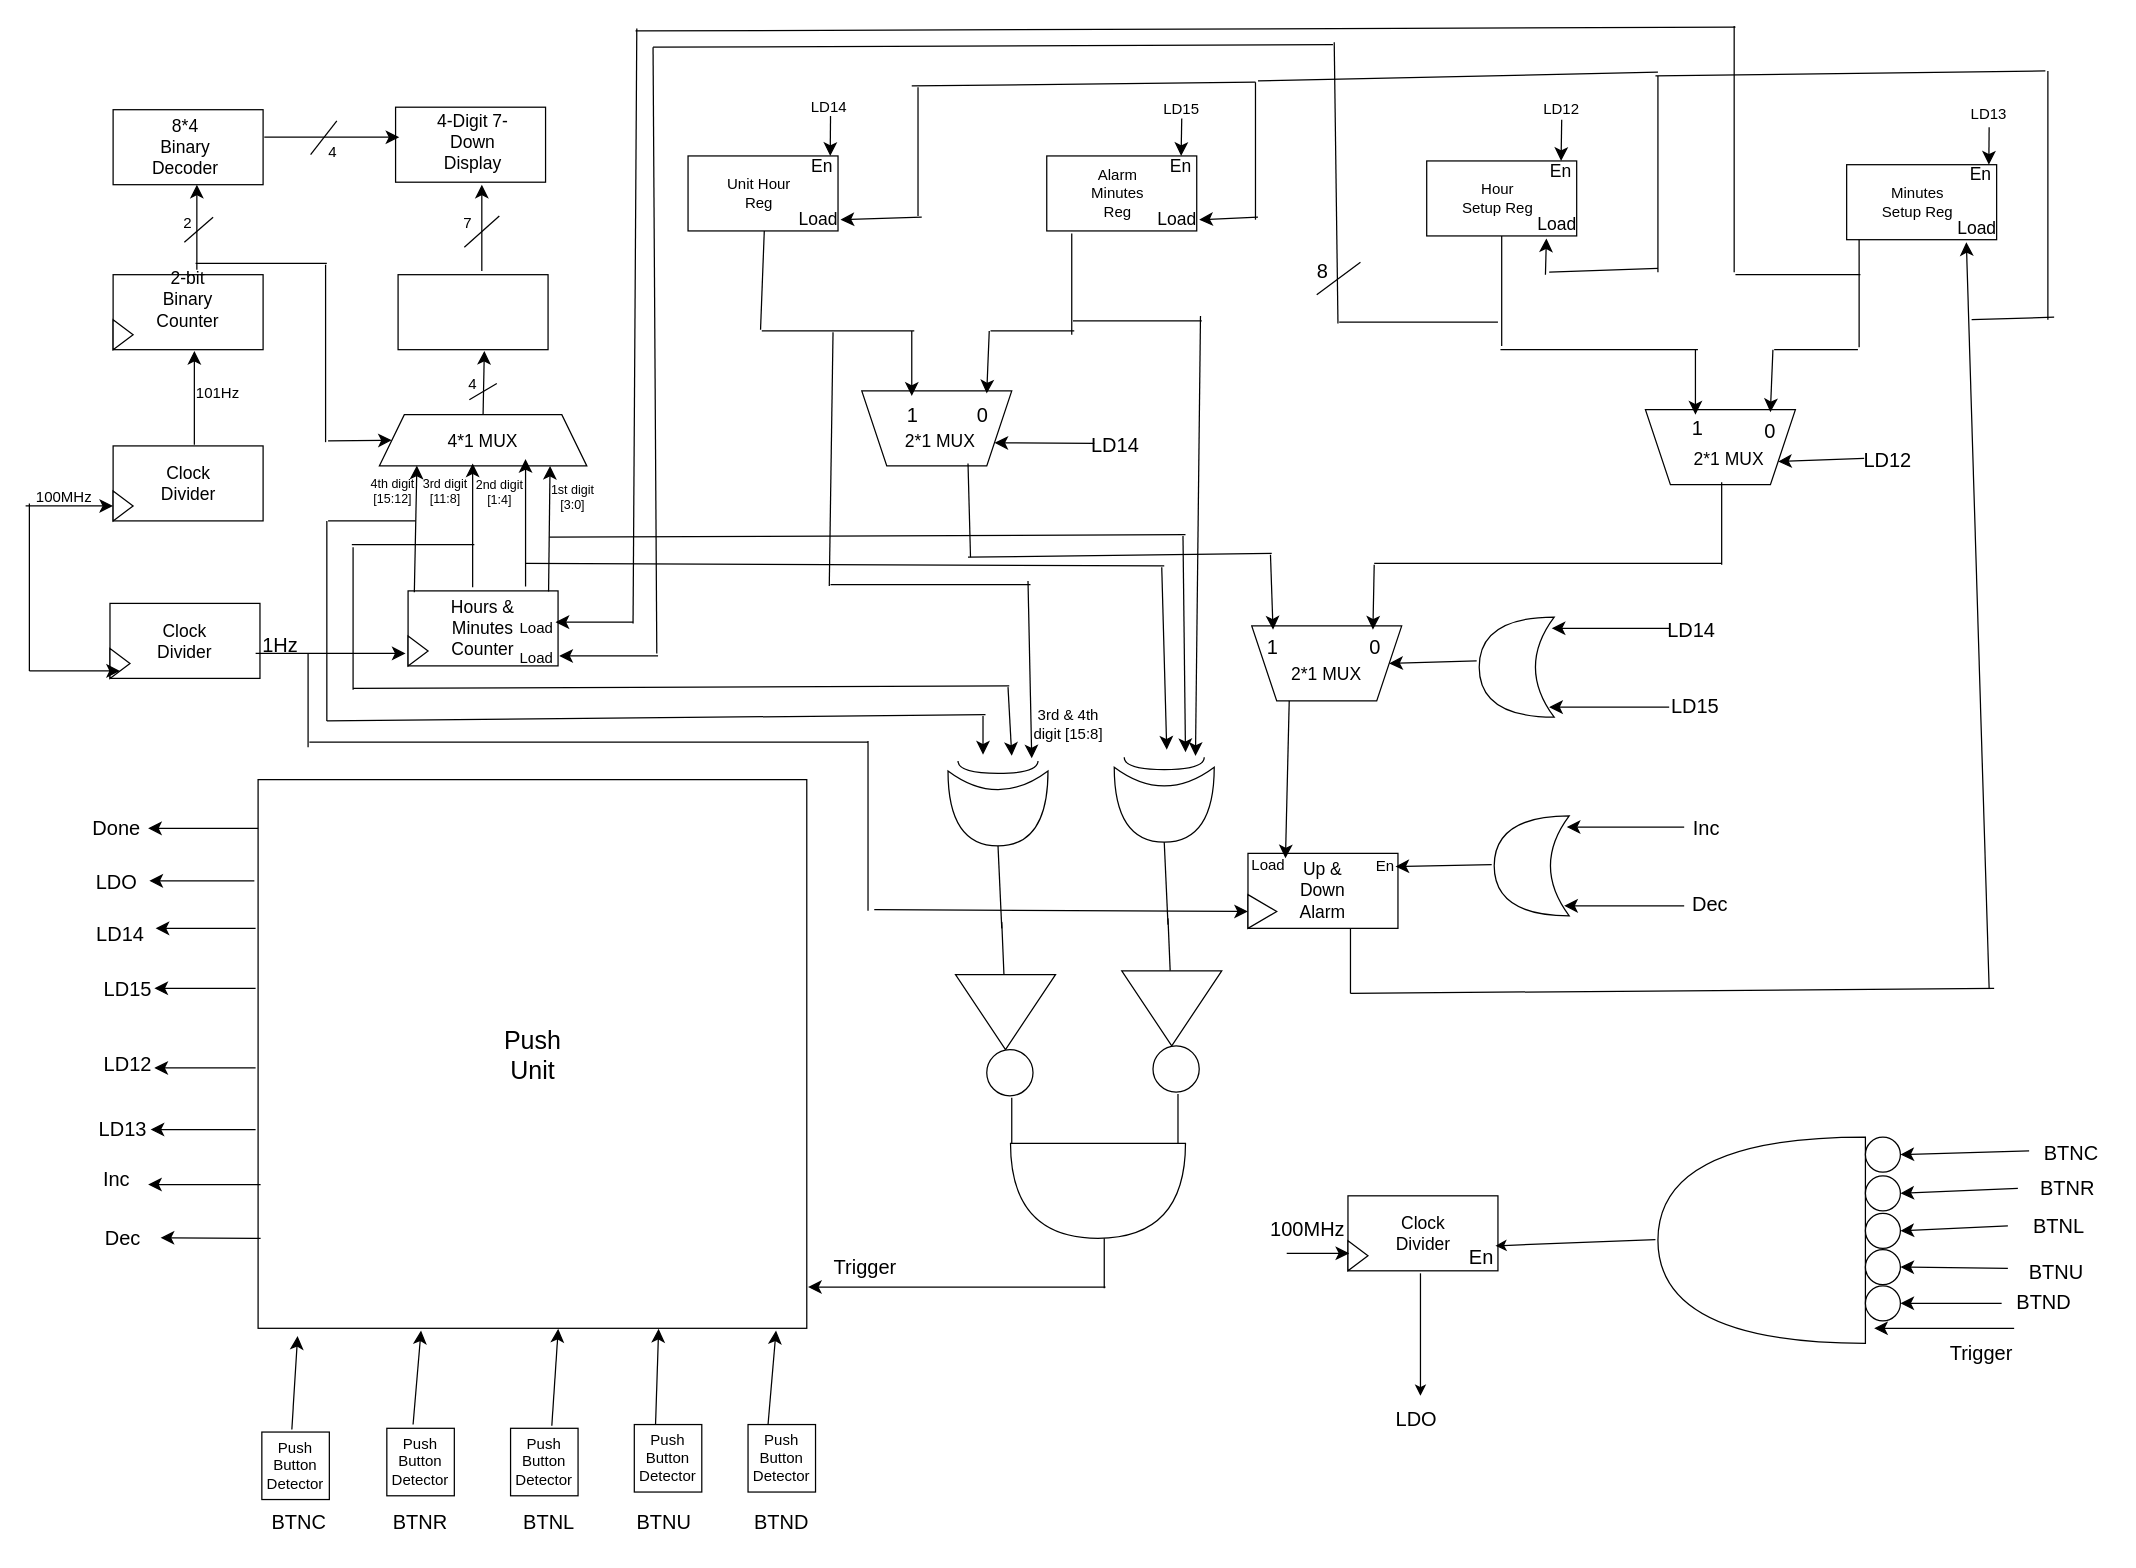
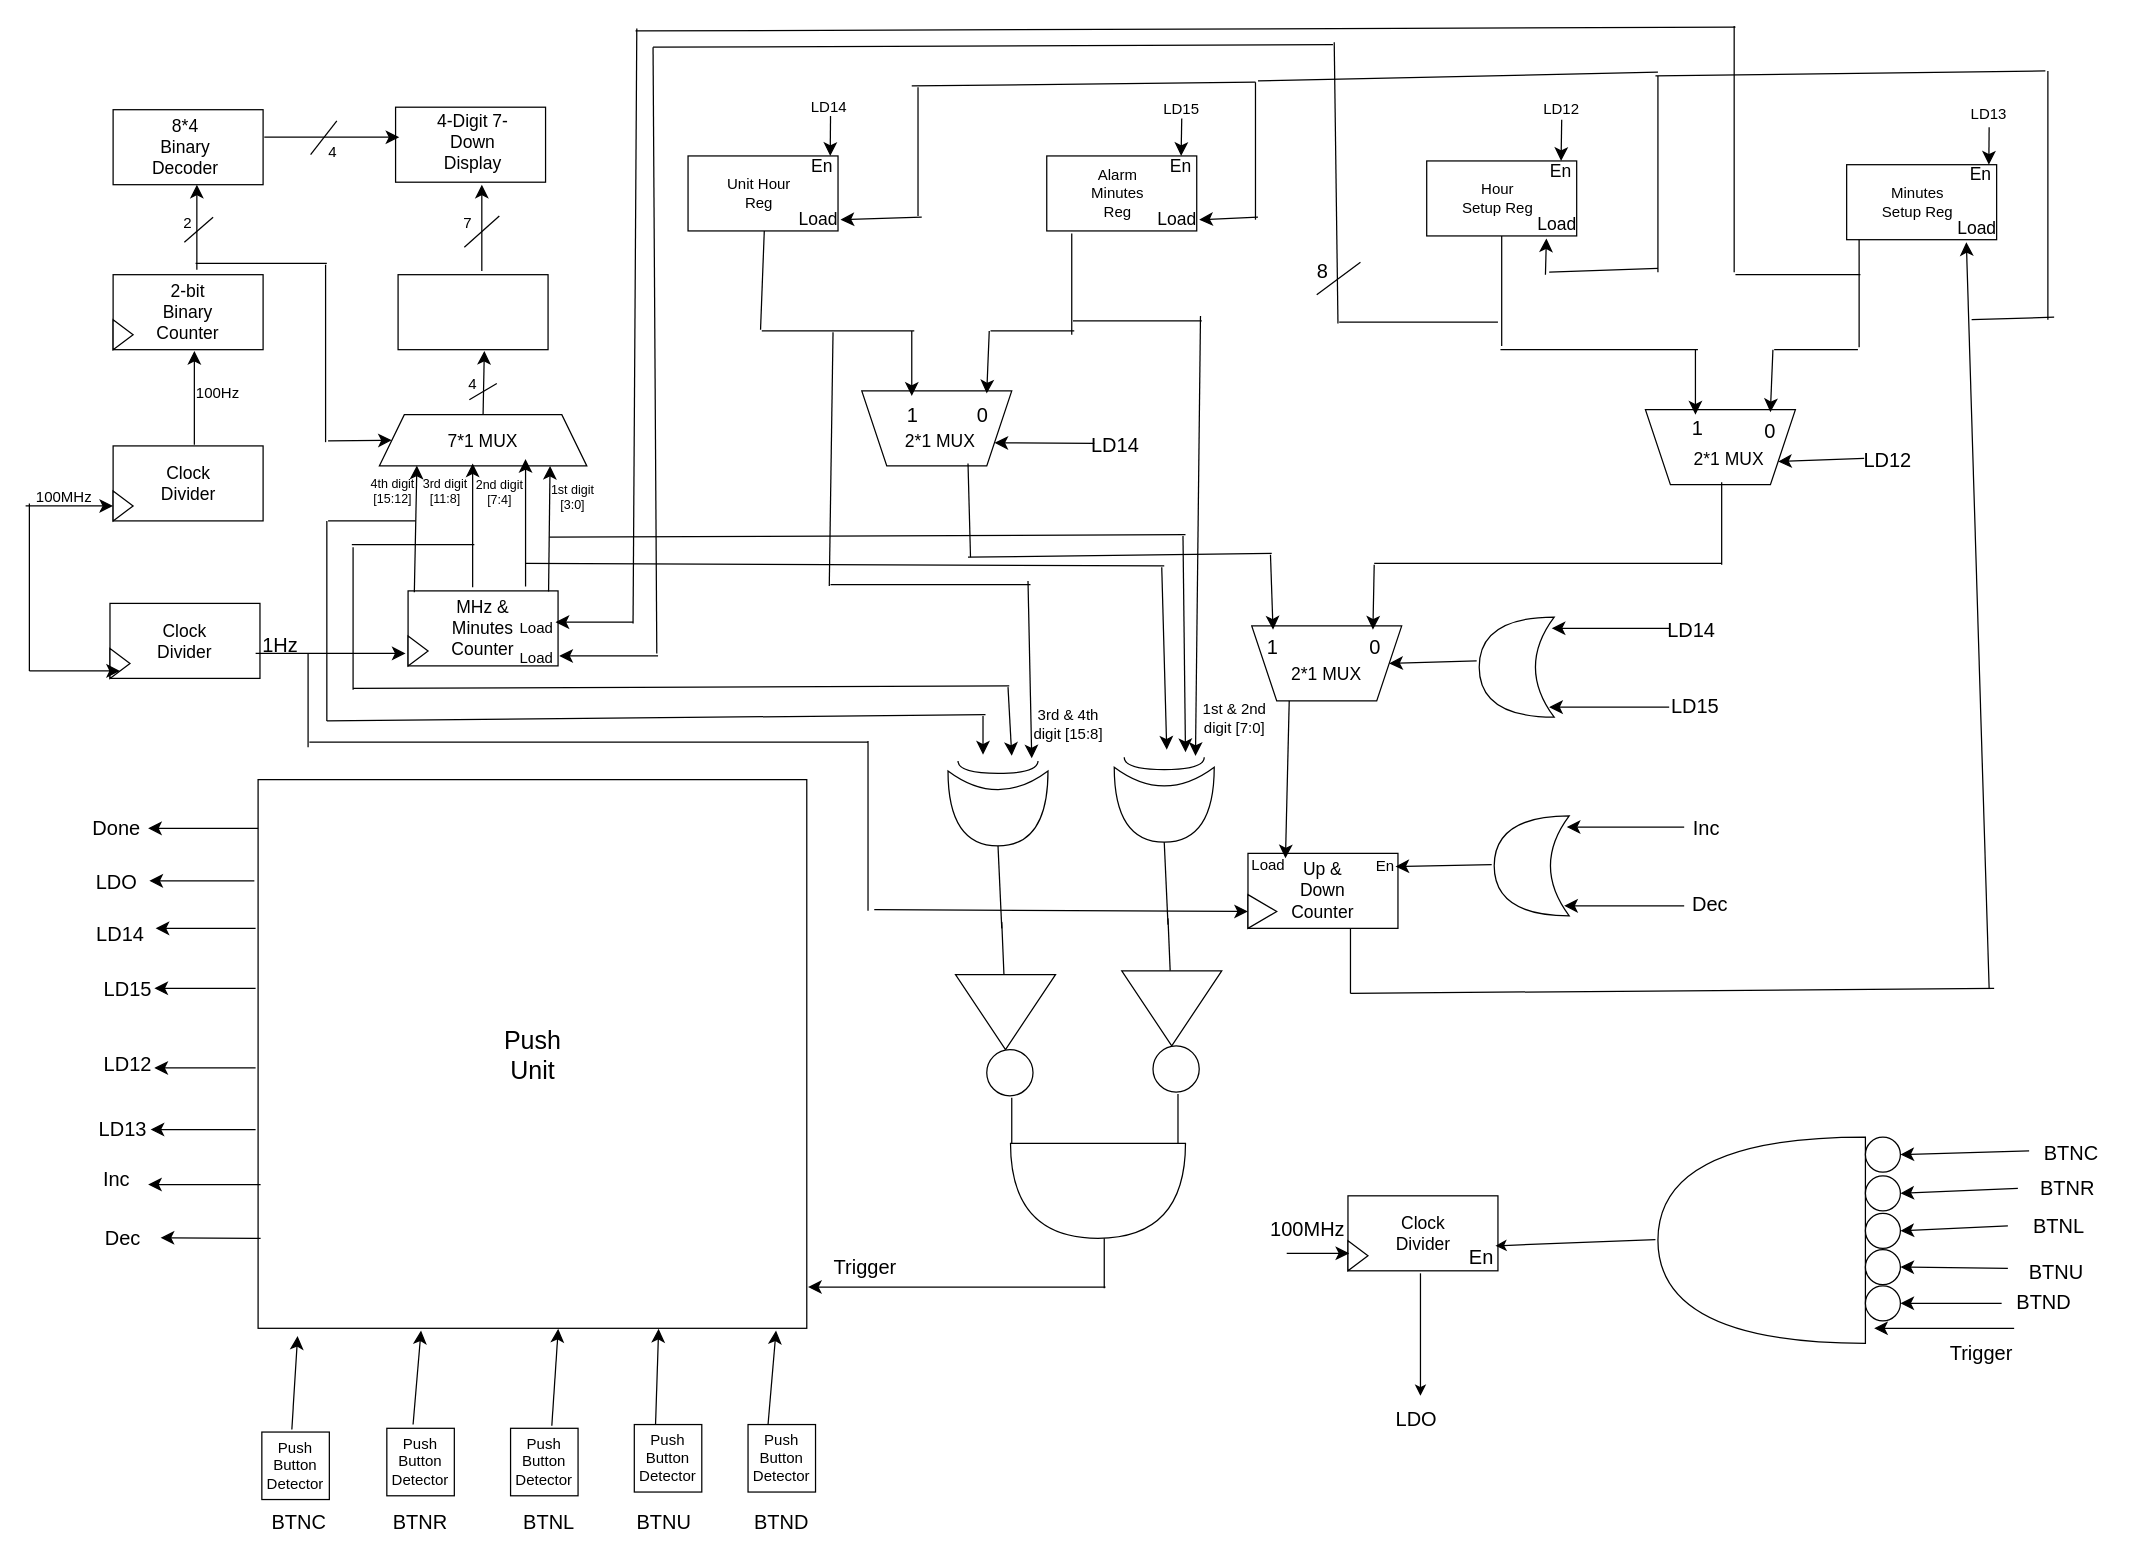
node "2-bit Binary Counter": moved (188, 299) -> (188, 312)
node "101Hz": label "101Hz" -> "100Hz"
node "4*1 MUX": label "4*1 MUX" -> "7*1 MUX"
node "2nd digit [1:4]": label "2nd digit [1:4]" -> "2nd digit [7:4]"
node "Hours & Minutes Counter": label "Hours & Minutes Counter" -> "MHz & Minutes Counter"
node "1st & 2nd digit [7:0]": added
node "Up & Down Alarm": label "Up & Down Alarm" -> "Up & Down Counter"
